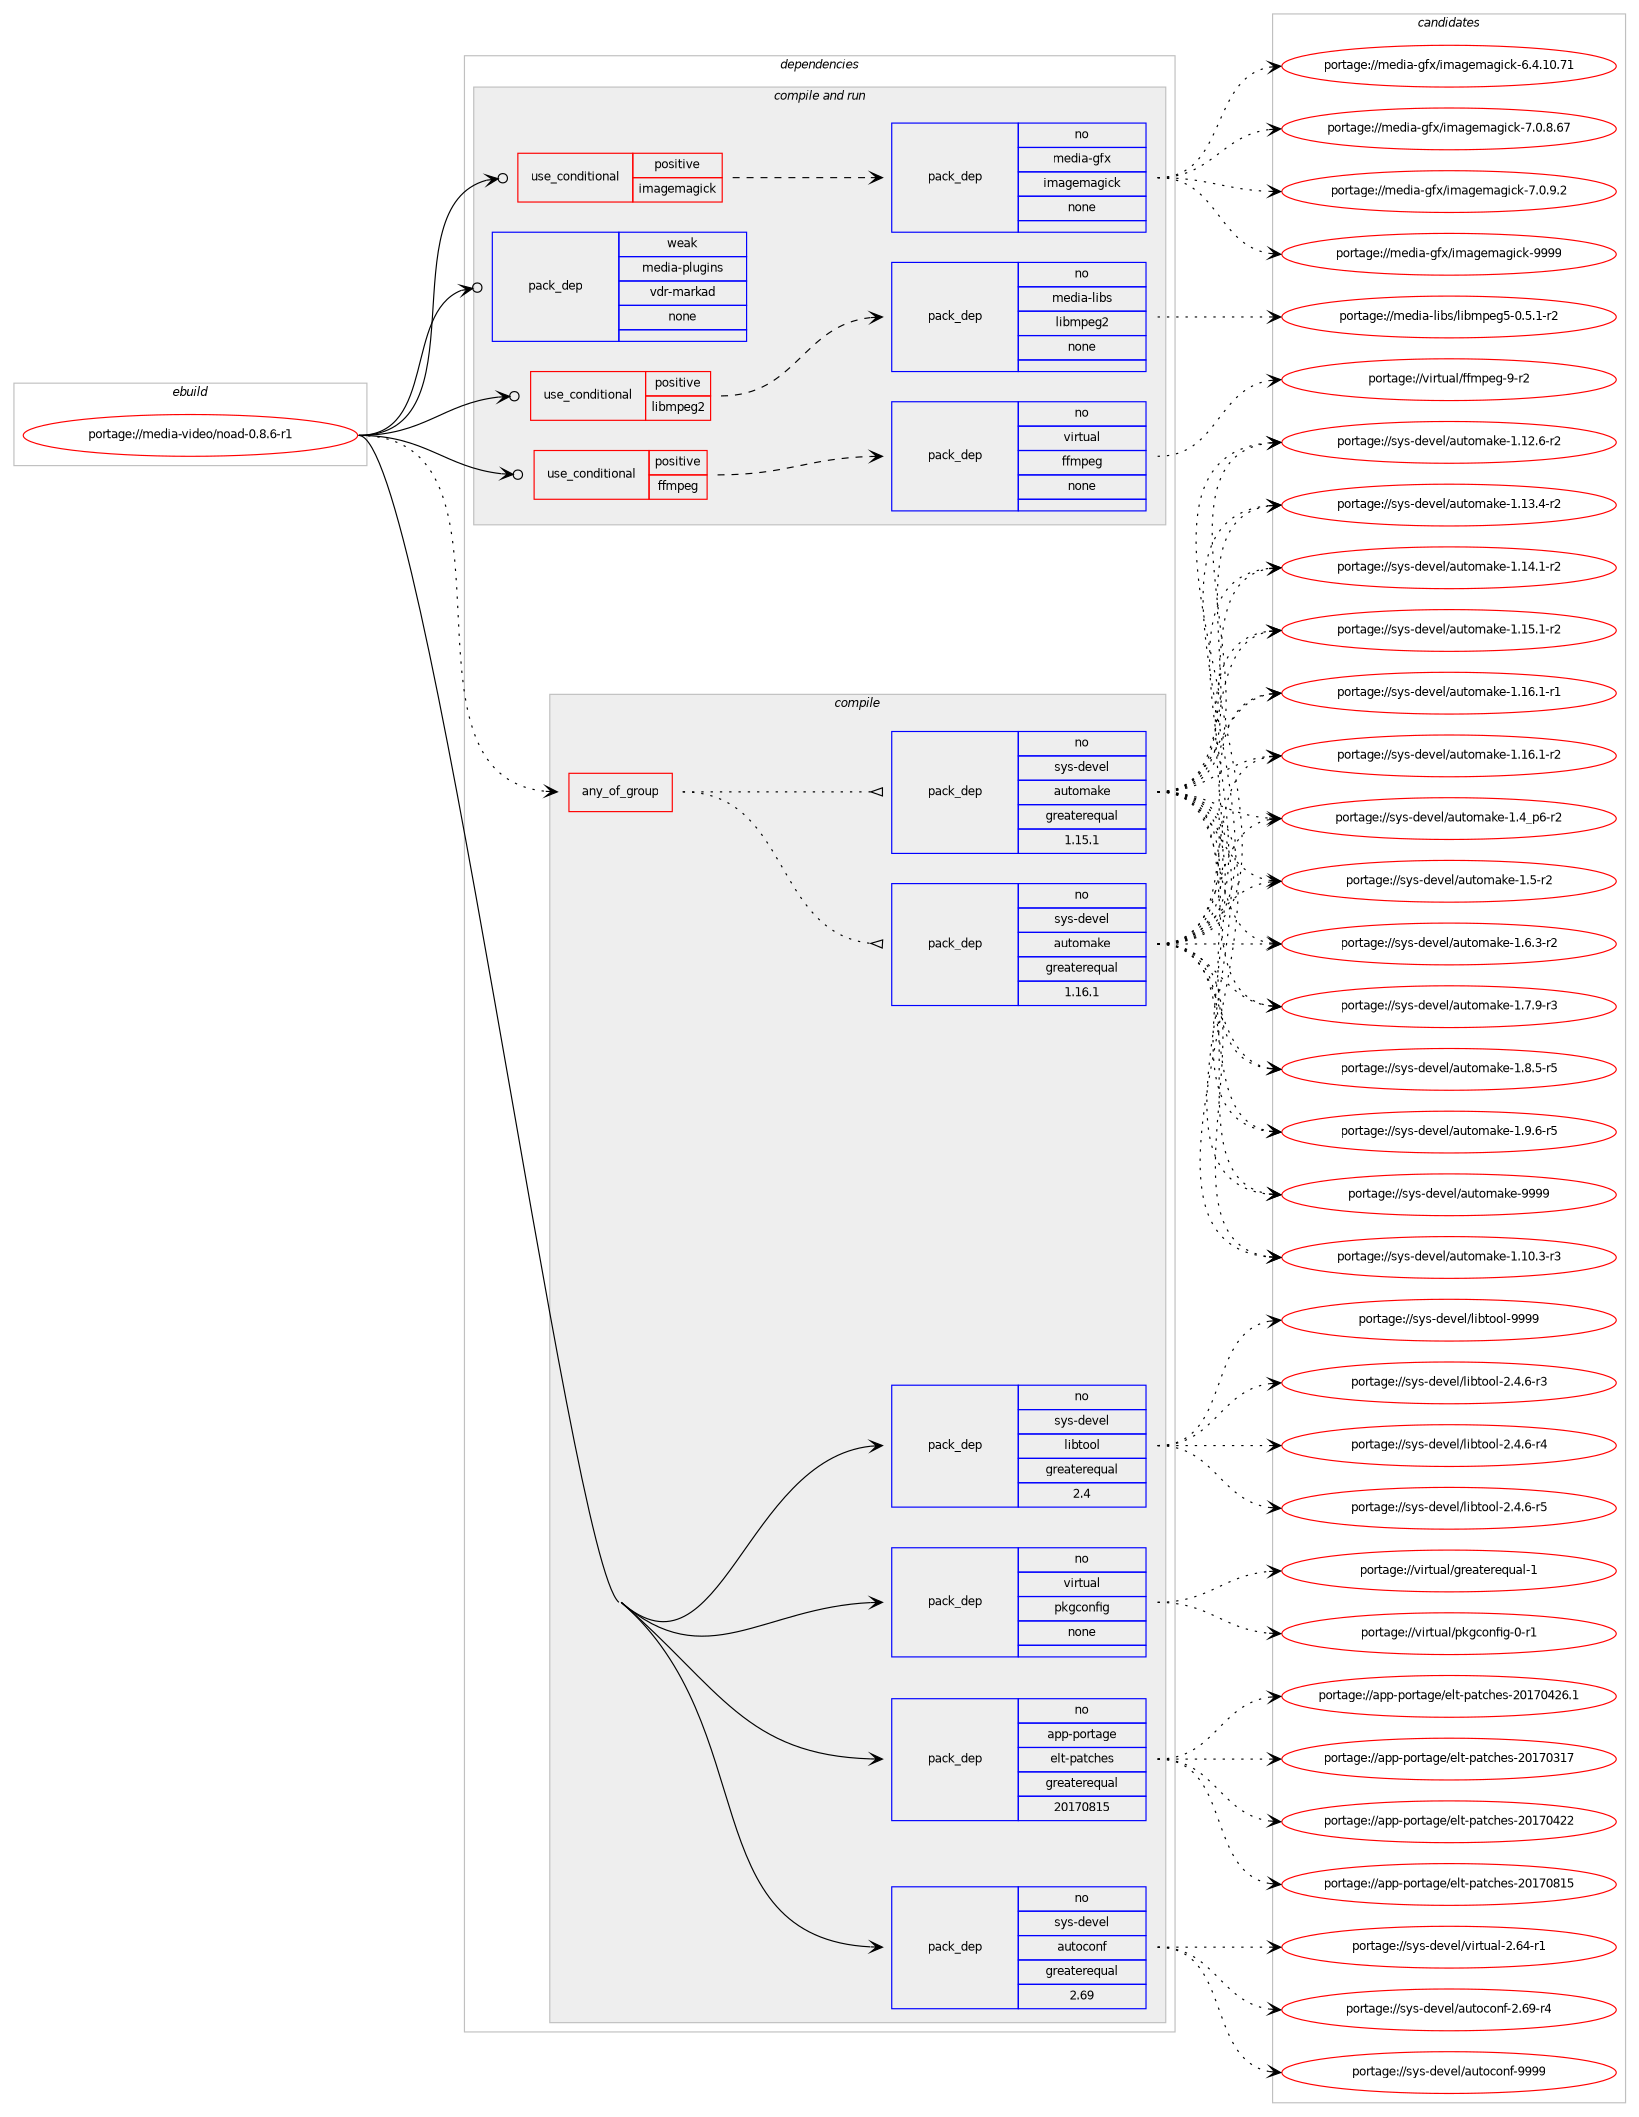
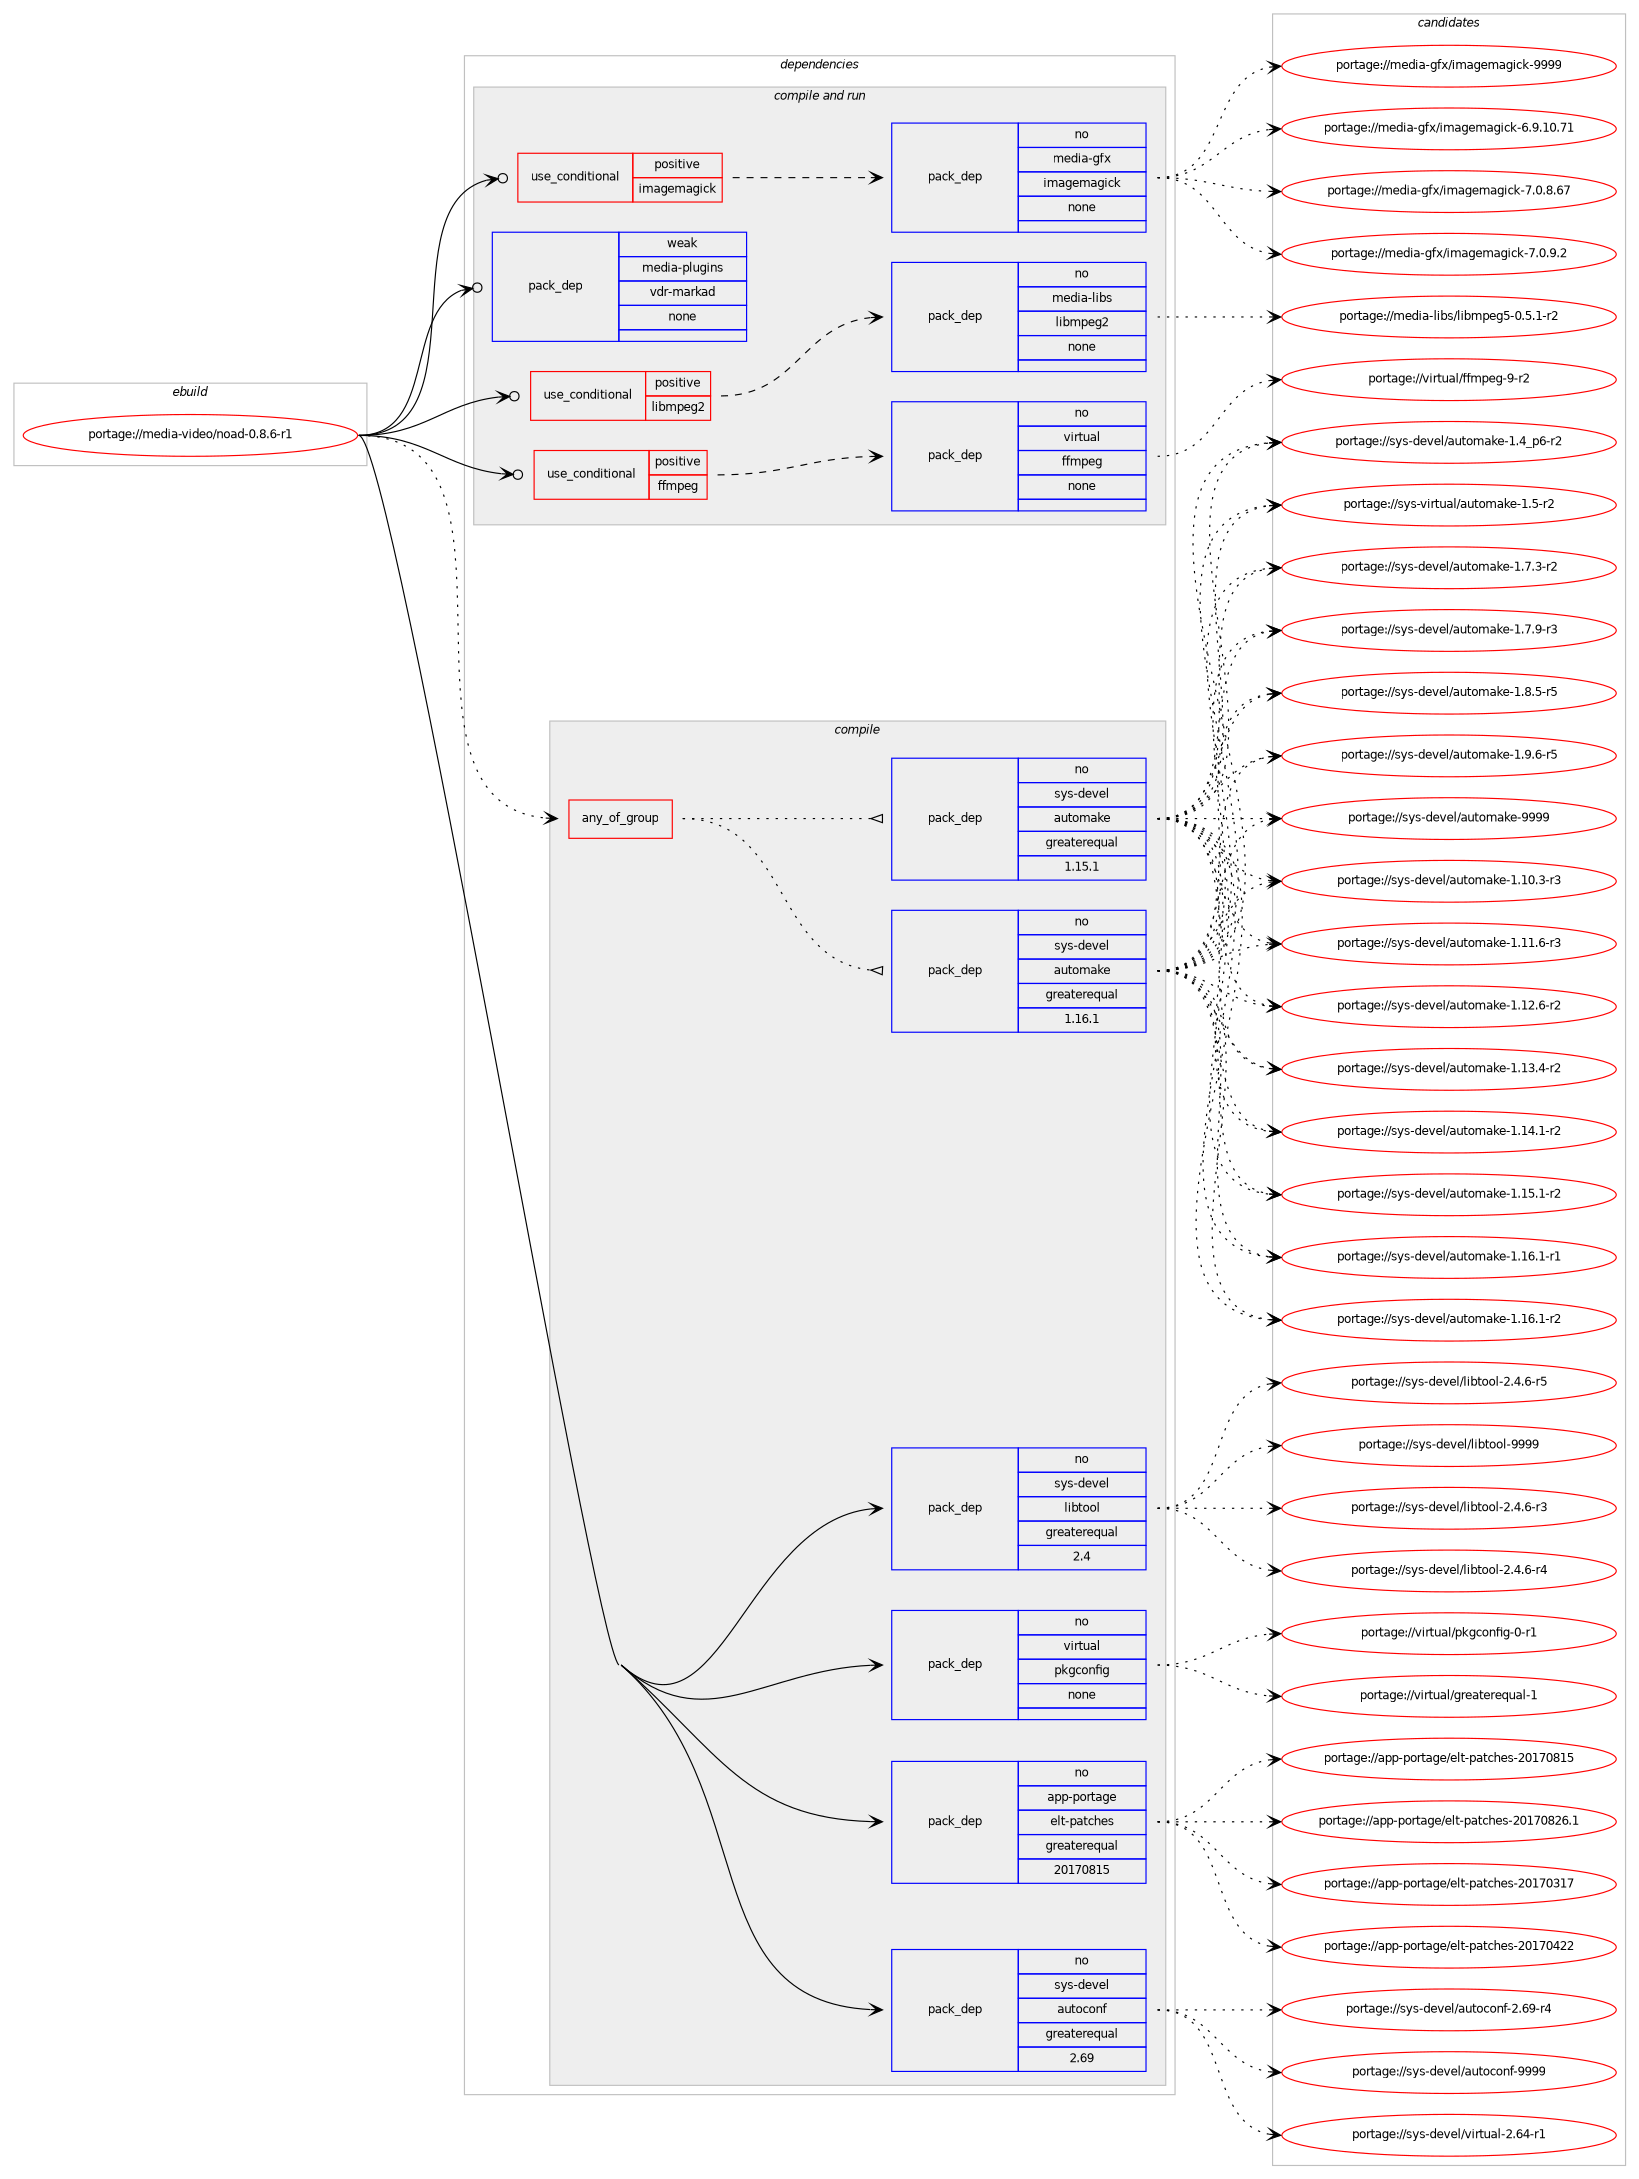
node "portage://media-gfx/imagemagick-6.4.10.71": label "portage://media-gfx/imagemagick-6.4.10.71" -> "portage://media-gfx/imagemagick-6.9.10.71"
node "portage://sys-devel/automake-1.5-r2": label "portage://sys-devel/automake-1.5-r2" -> "portage://sys-virtual/automake-1.5-r2"
node "portage://sys-devel/automake-1.11.6-r3": added
node "portage://sys-devel/automake-1.6.3-r2": label "portage://sys-devel/automake-1.6.3-r2" -> "portage://sys-devel/automake-1.7.3-r2"
node "portage://app-portage/elt-patches-20170426.1": label "portage://app-portage/elt-patches-20170426.1" -> "portage://app-portage/elt-patches-20170826.1"
